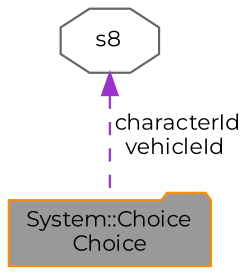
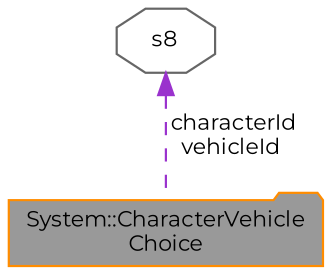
node "System::Choice Choice": label "System::Choice Choice" -> "System::CharacterVehicle Choice"
